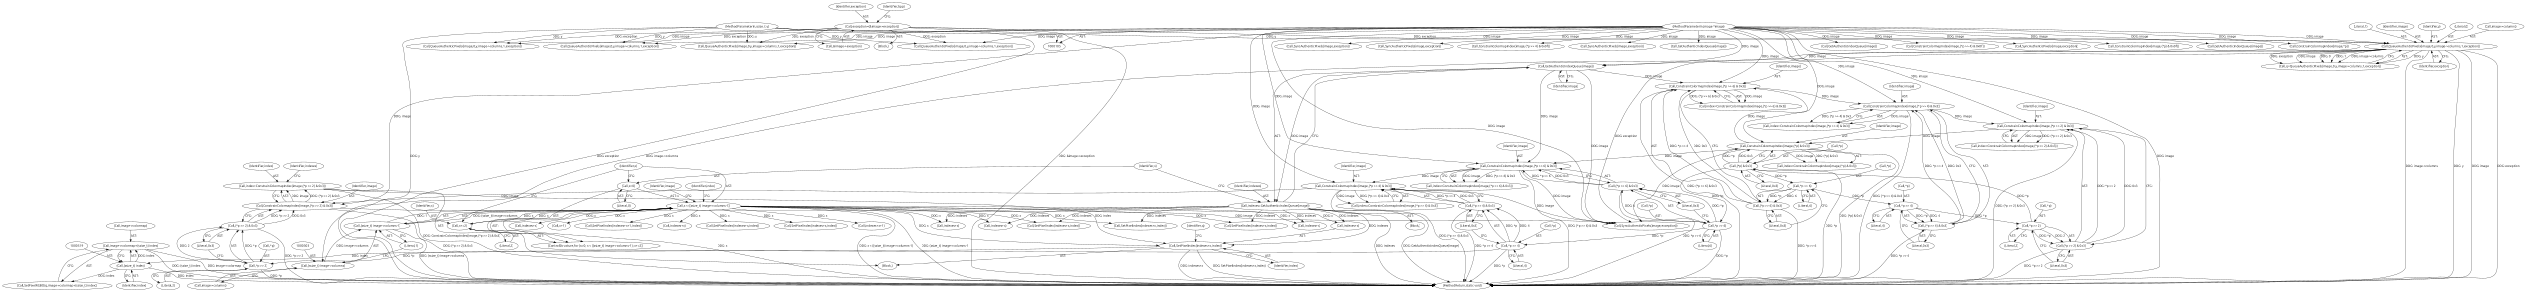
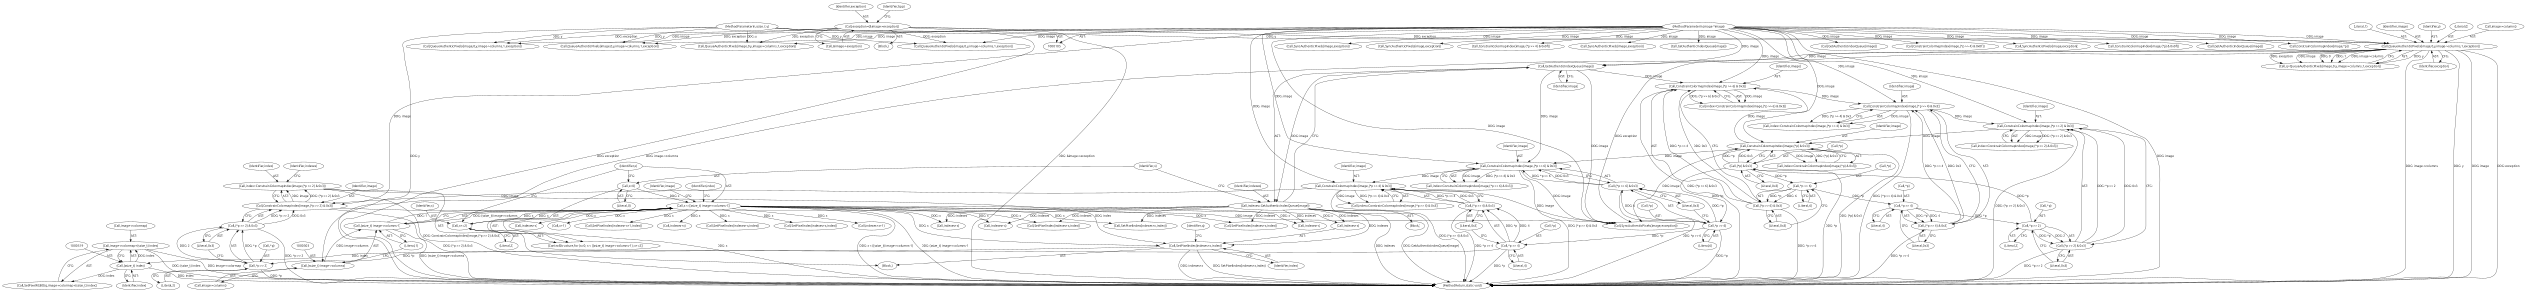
edge "(Call,index=ConstrainColormapIndex(image,(*p) & 0x3))" -> "(Call,ConstrainColormapIndex(image,(*p) & 0x3))": added, label "CFG:"
edge "(Call,x=0)" -> "(Call,x < ((ssize_t) image->columns-1))": label "AST: x" -> "DDG: x"
edge "(Call,x < ((ssize_t) image->columns-1))" -> "(Call,(ssize_t) image->columns-1)": label "AST: " -> "CFG: "
